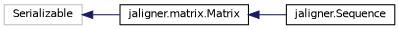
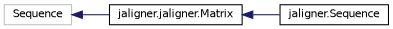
node "Serializable": label "Serializable" -> "Sequence"
node "jaligner.matrix.Matrix": label "jaligner.matrix.Matrix" -> "jaligner.jaligner.Matrix"
